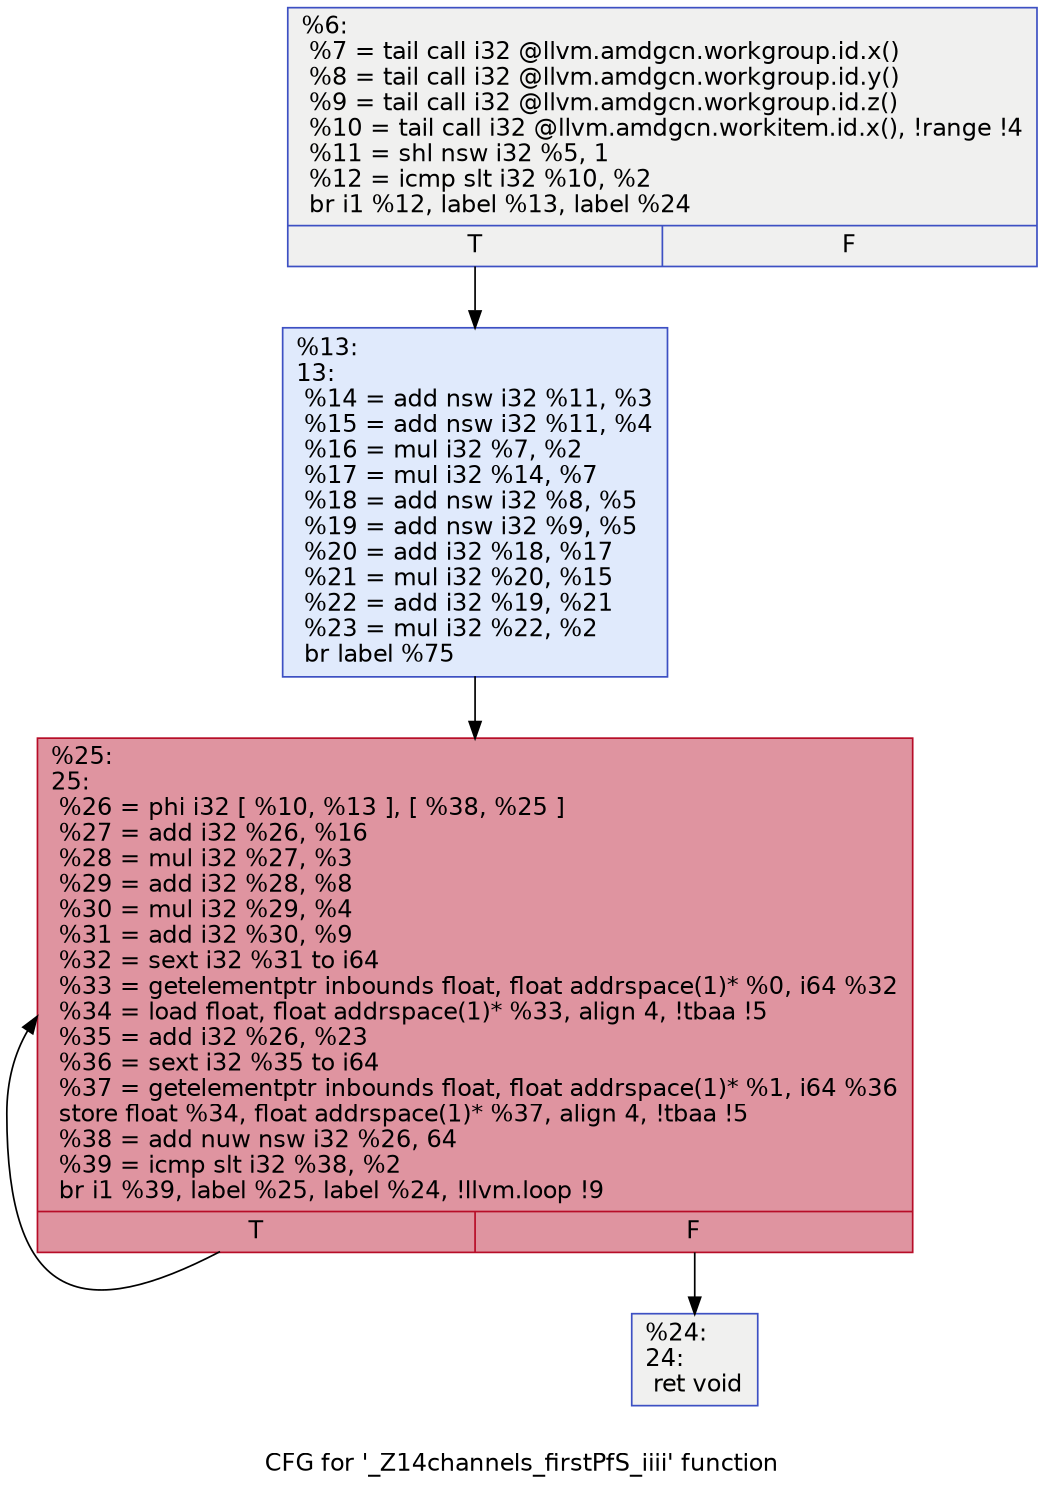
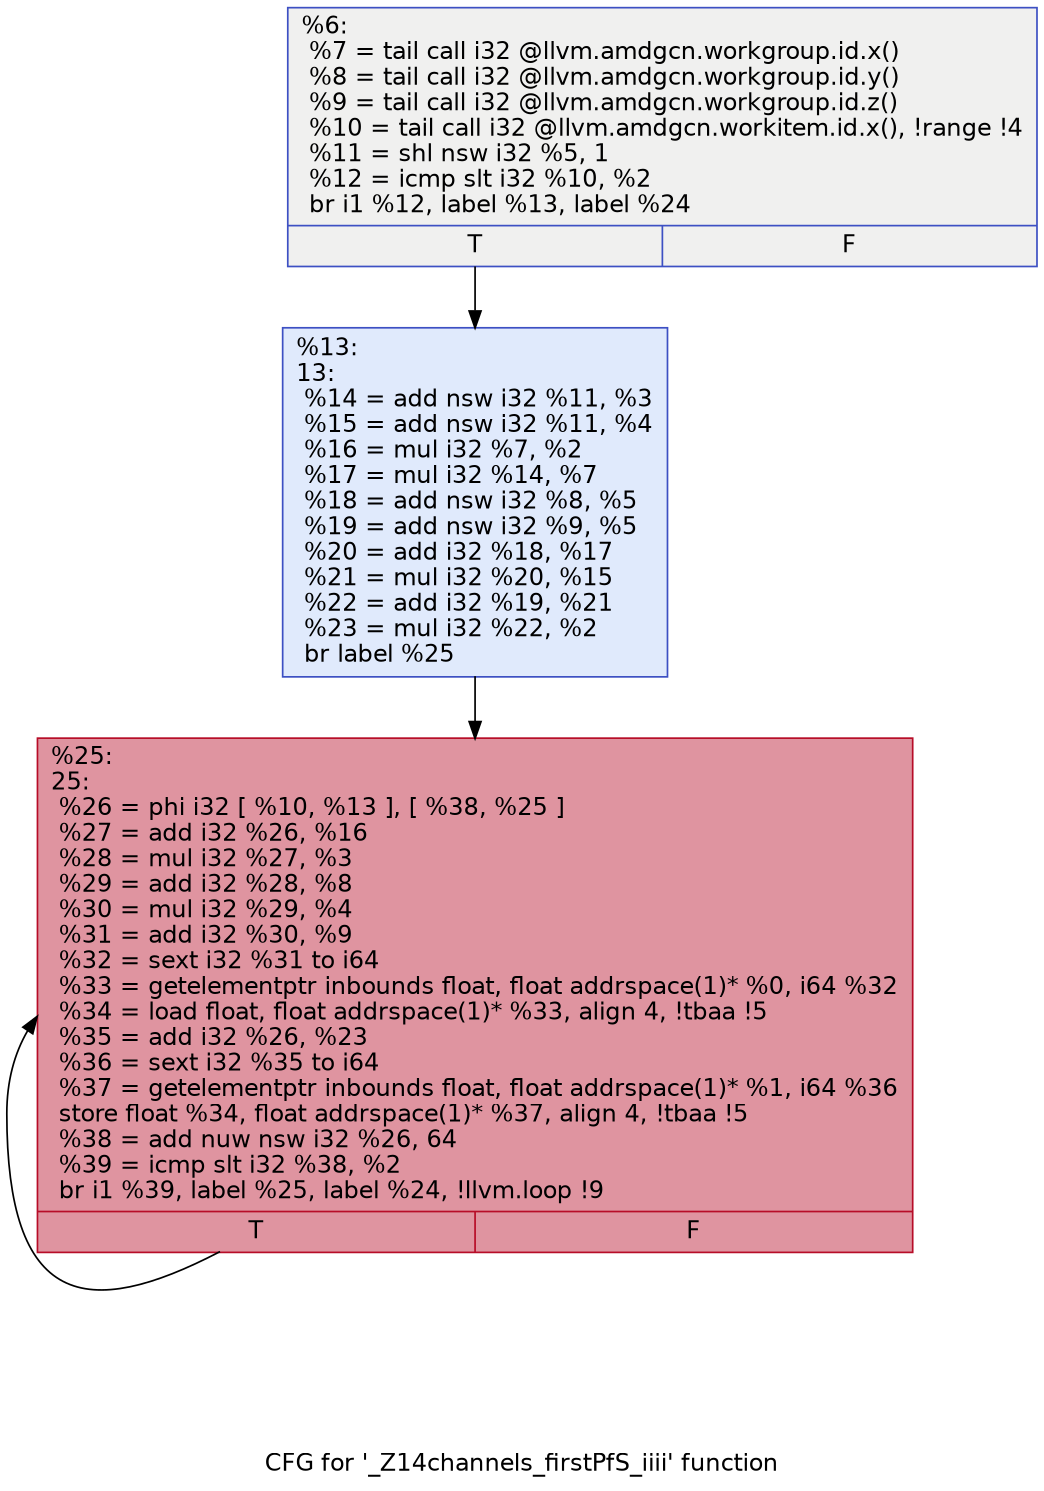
node "%13:": text "br label %75" -> "br label %25"
node "%24:": removed
